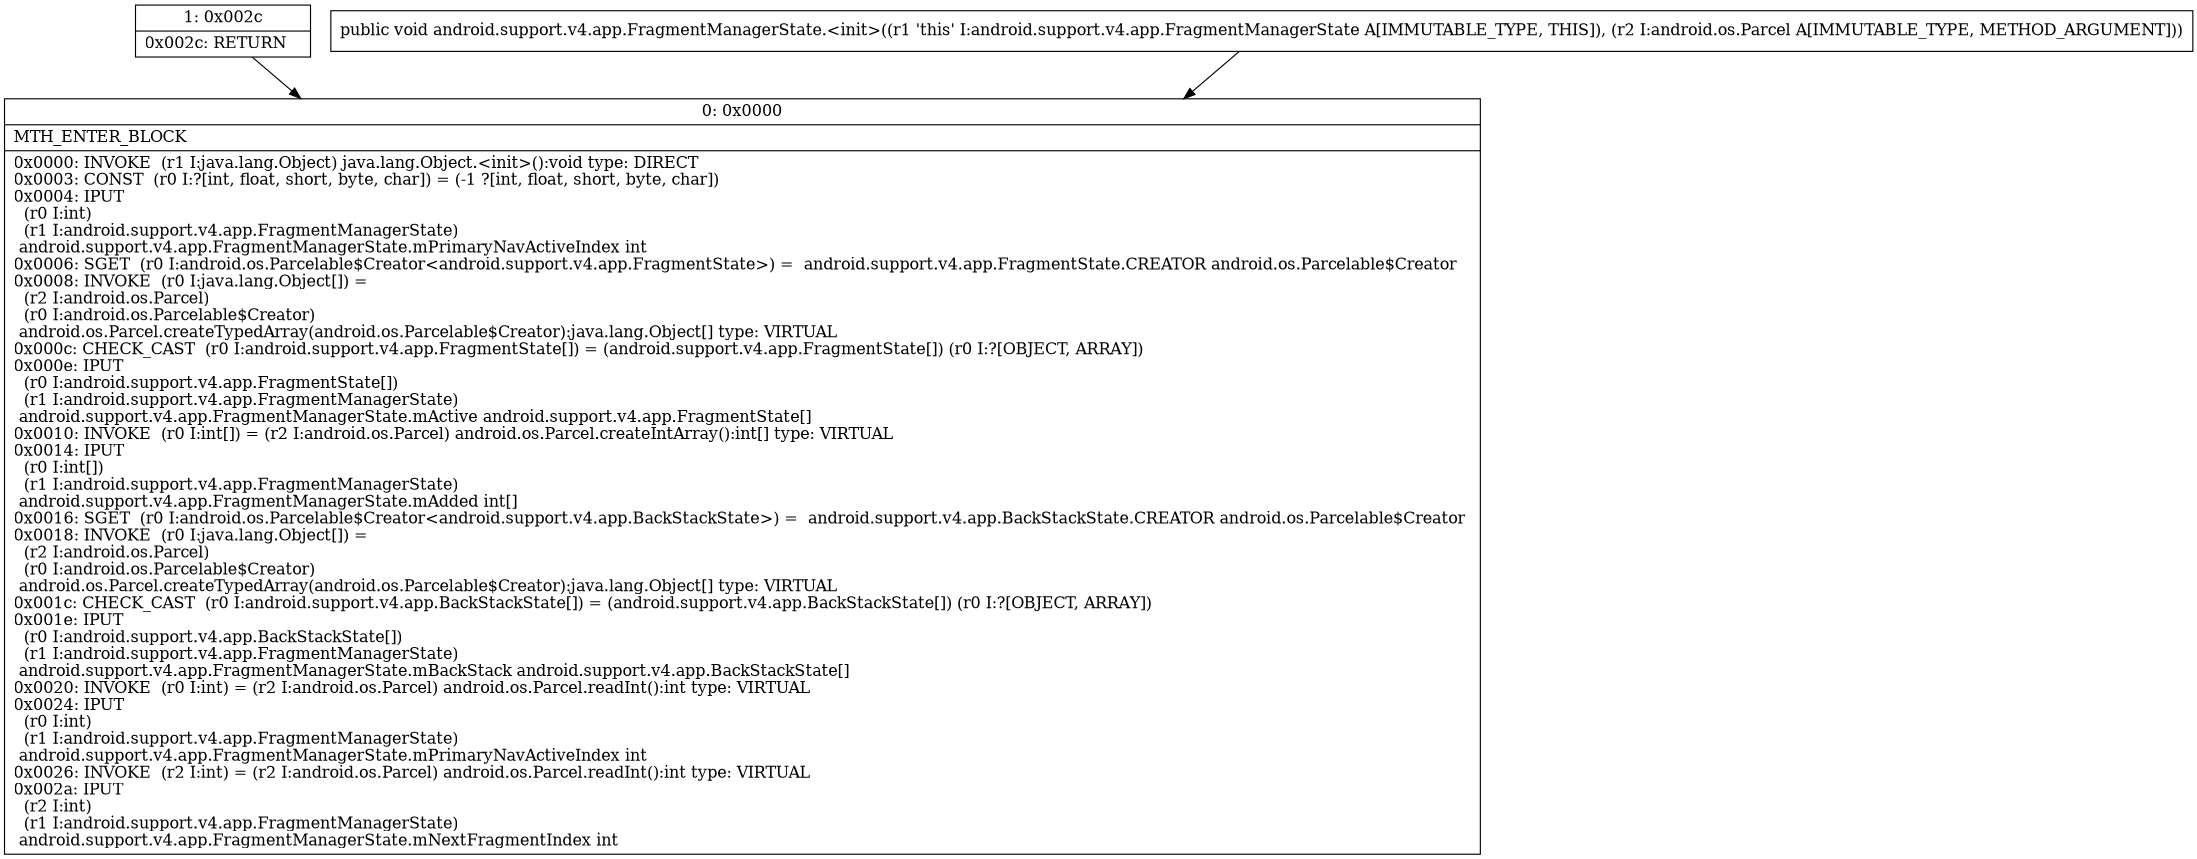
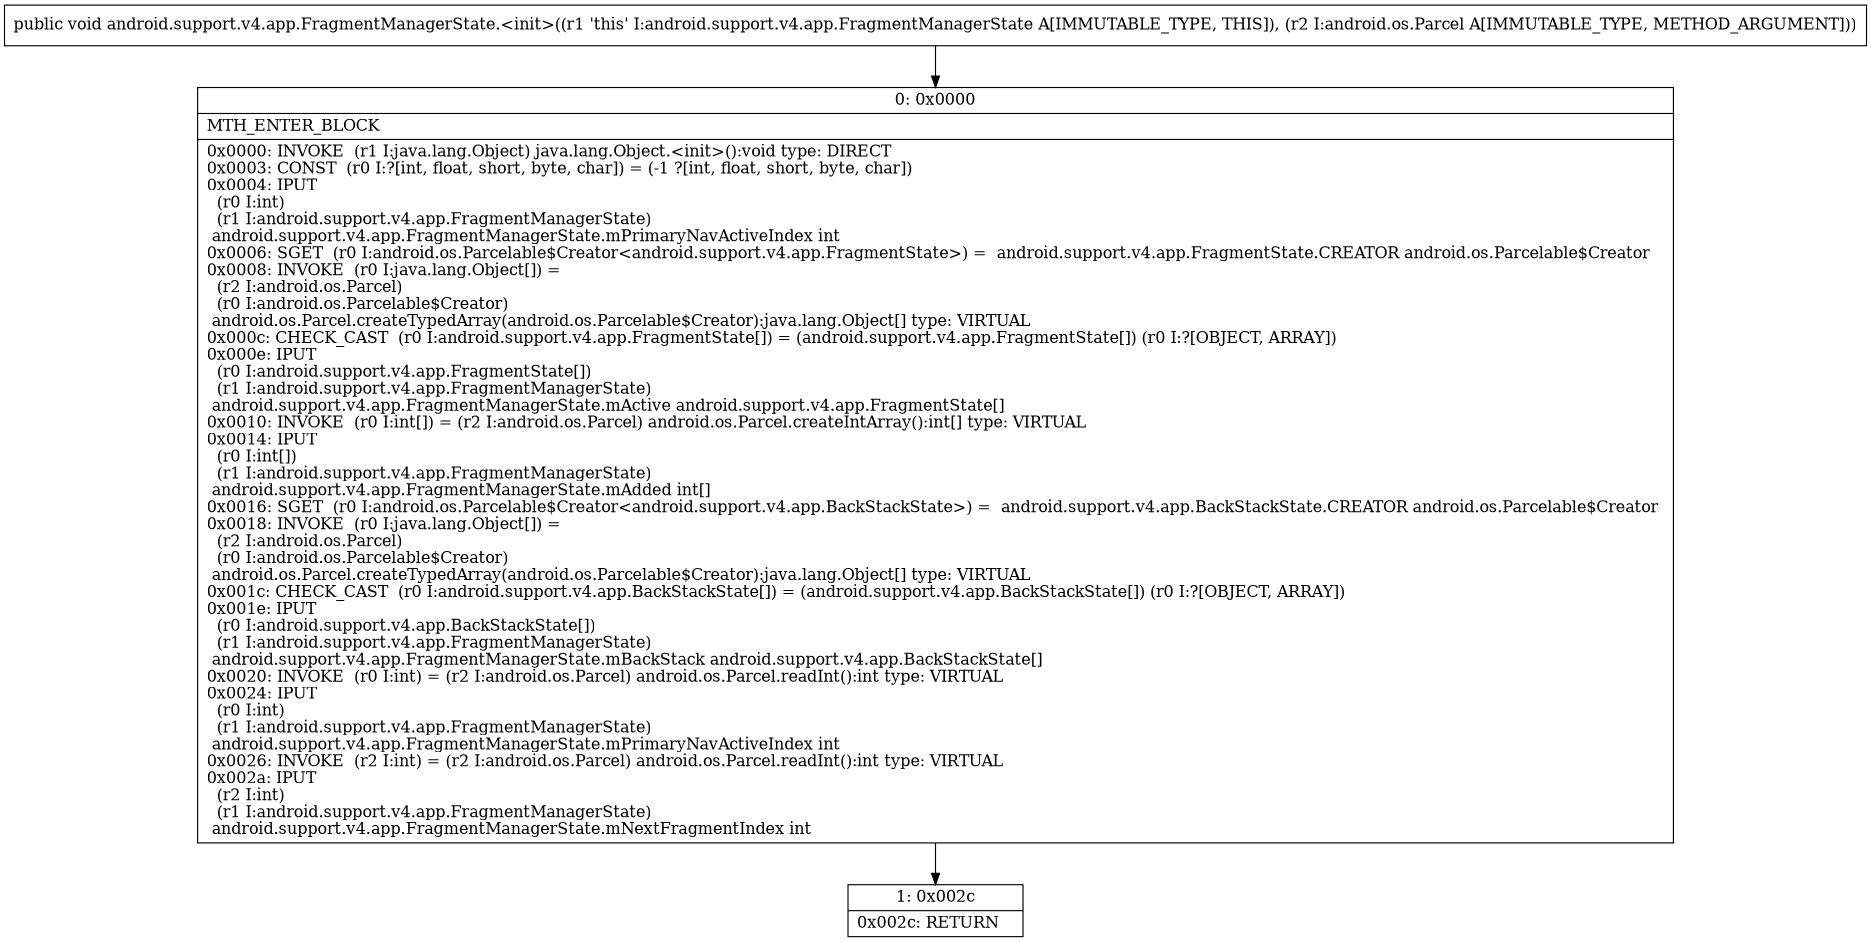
edge "1: 0x002c" -> "0: 0x0000": reversed
